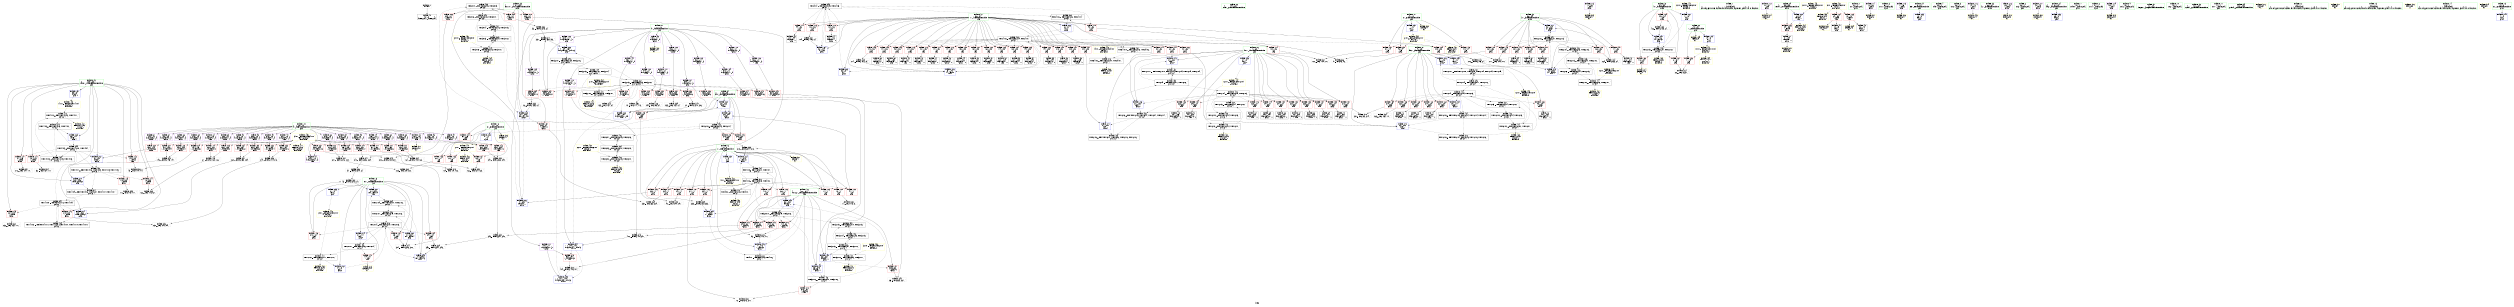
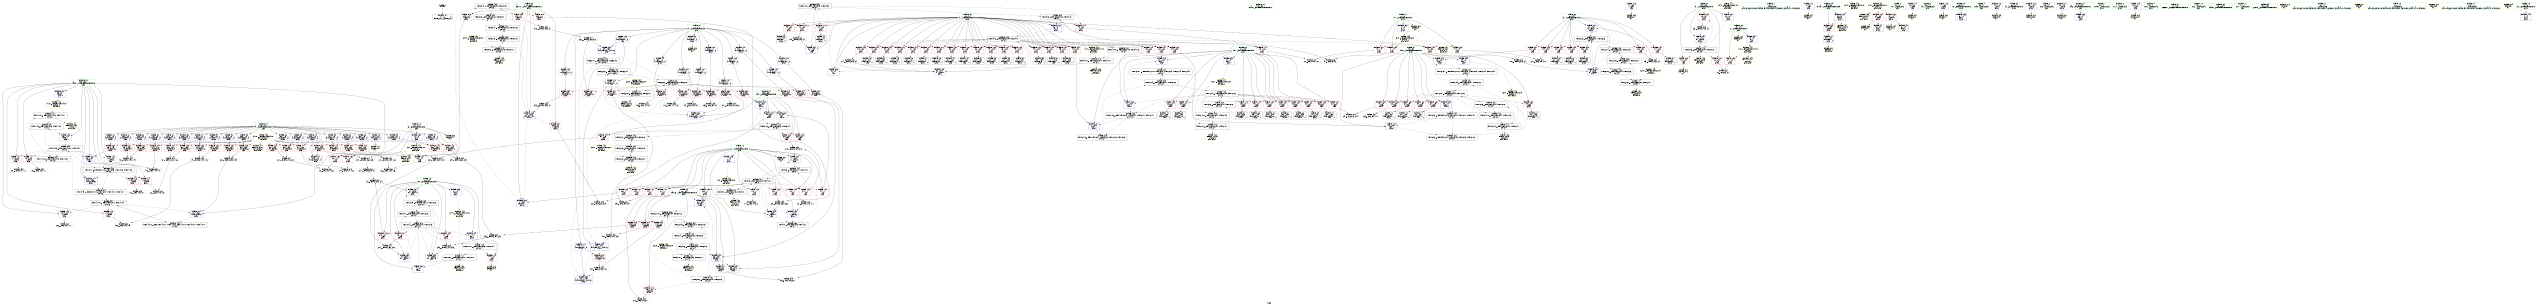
node "NodeID: 5": removed
node "NodeID: 216": removed
edge "NodeID: 282" -> "NodeID: 344": reversed
